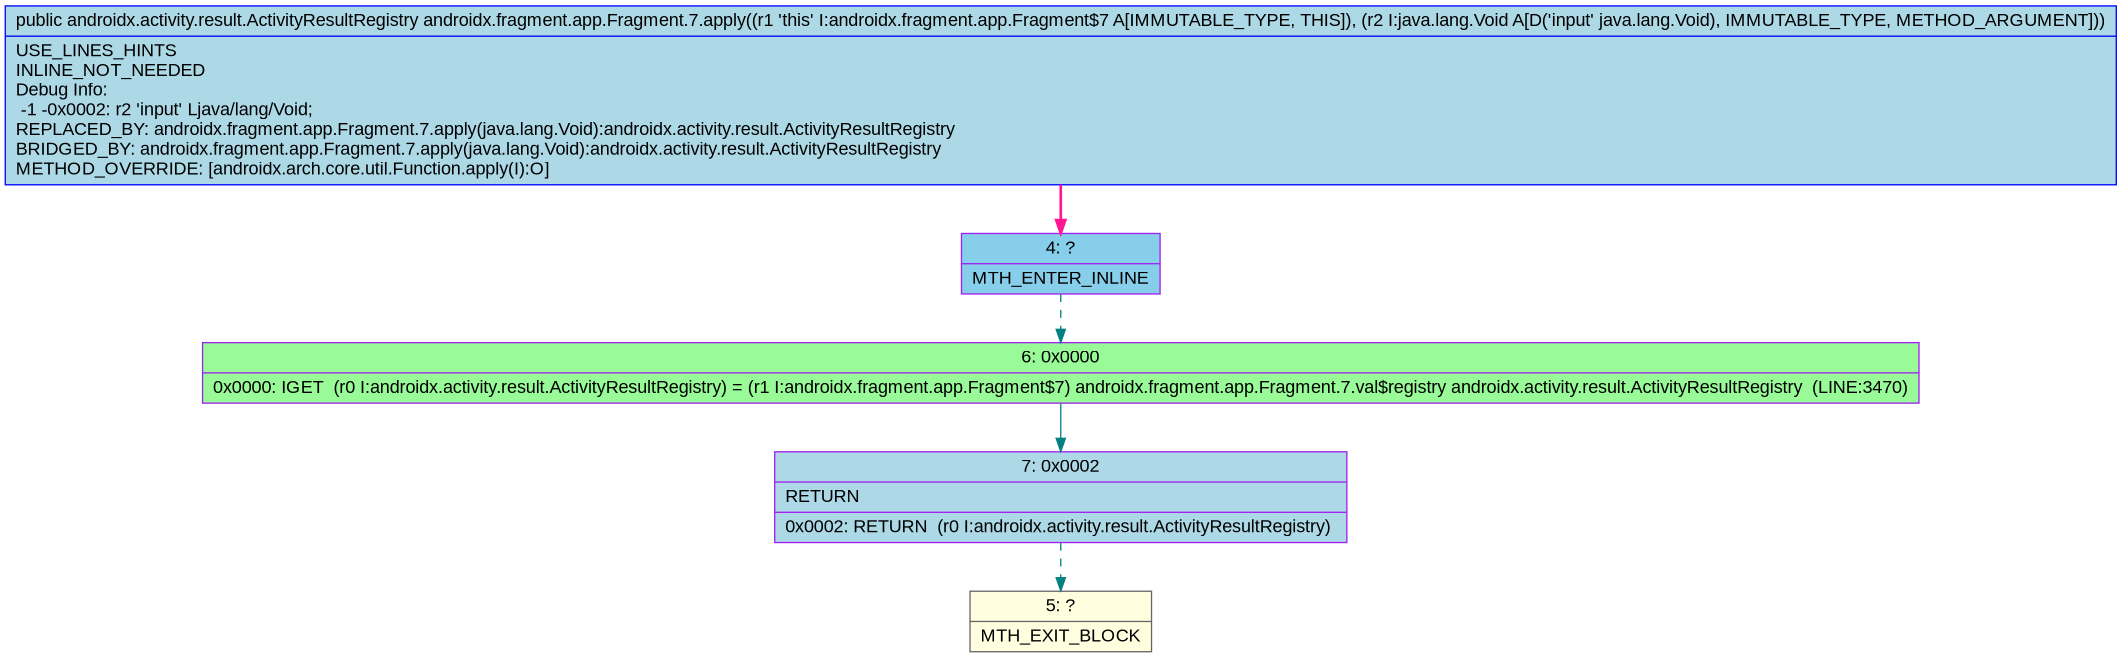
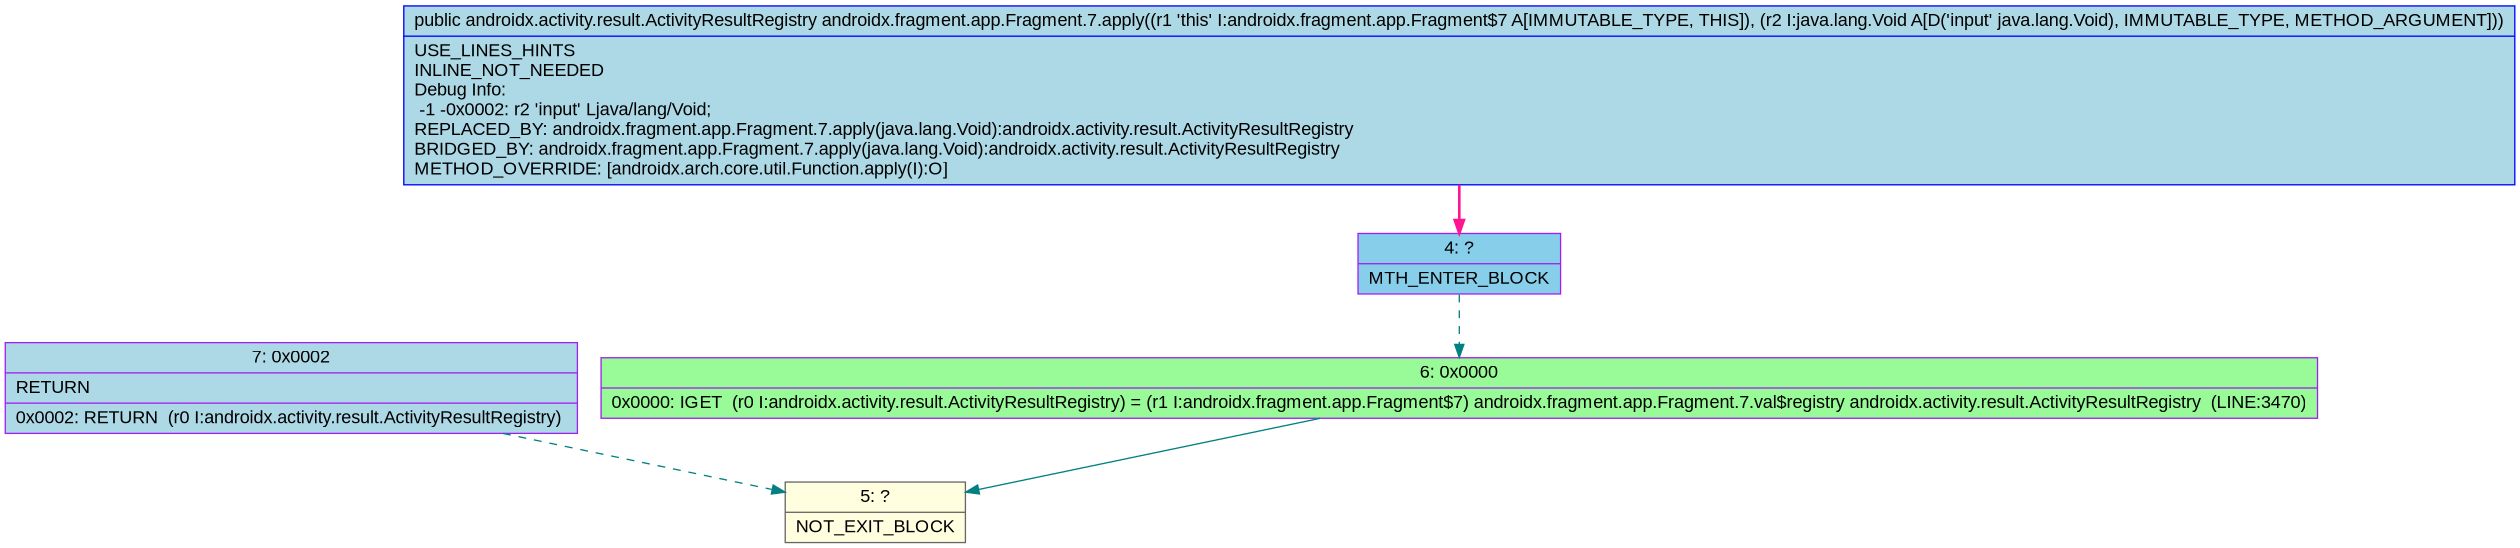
node "4: ?": text "MTH_ENTER_INLINE" -> "MTH_ENTER_BLOCK"
edge "6: 0x0000" -> "7: 0x0002": now "6: 0x0000" -> "5: ?"
node "5: ?": text "MTH_EXIT_BLOCK" -> "NOT_EXIT_BLOCK"
